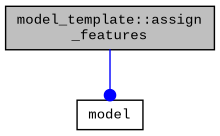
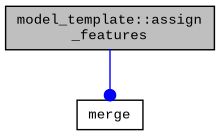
node "model": label "model" -> "merge"
